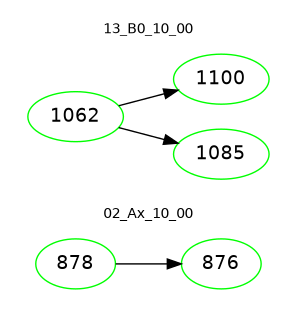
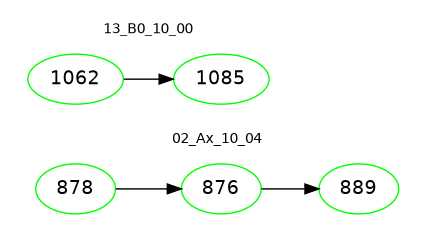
node "1100": removed
node "889": added
cluster "02_Ax_10_00": label "02_Ax_10_00" -> "02_Ax_10_04"
